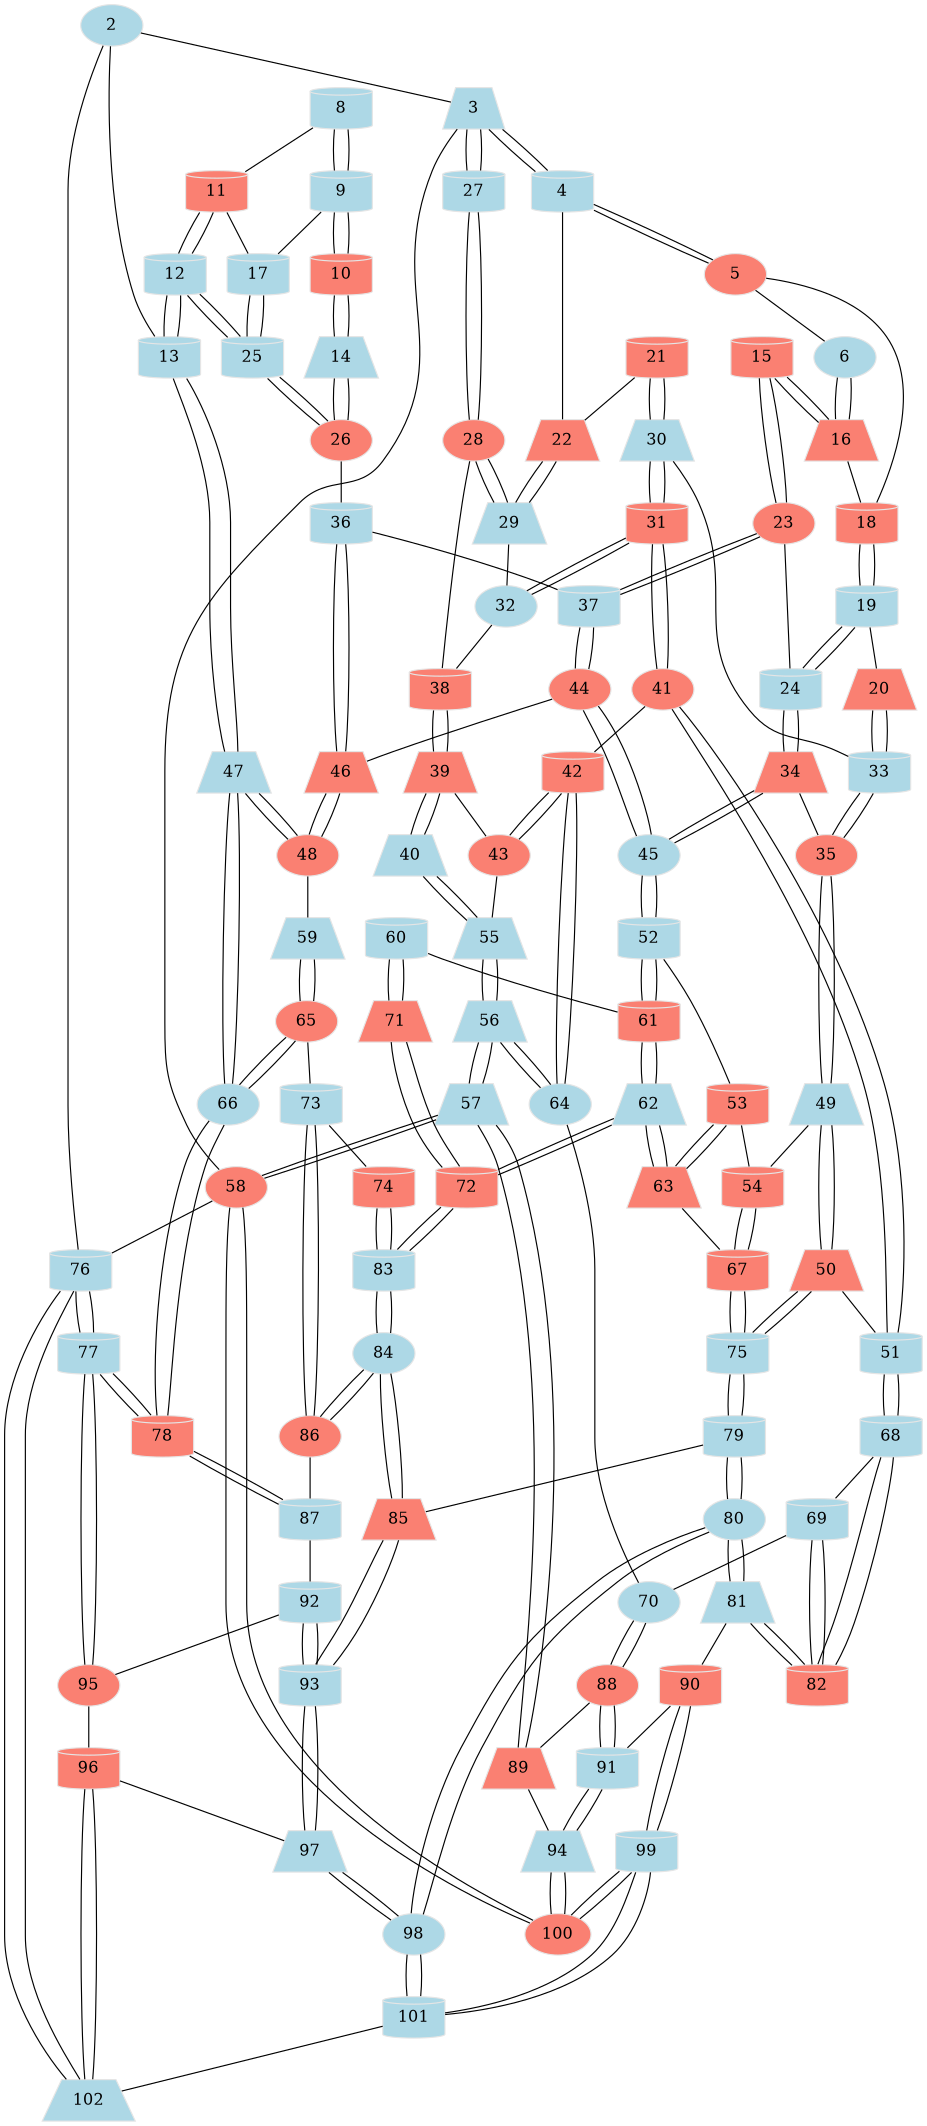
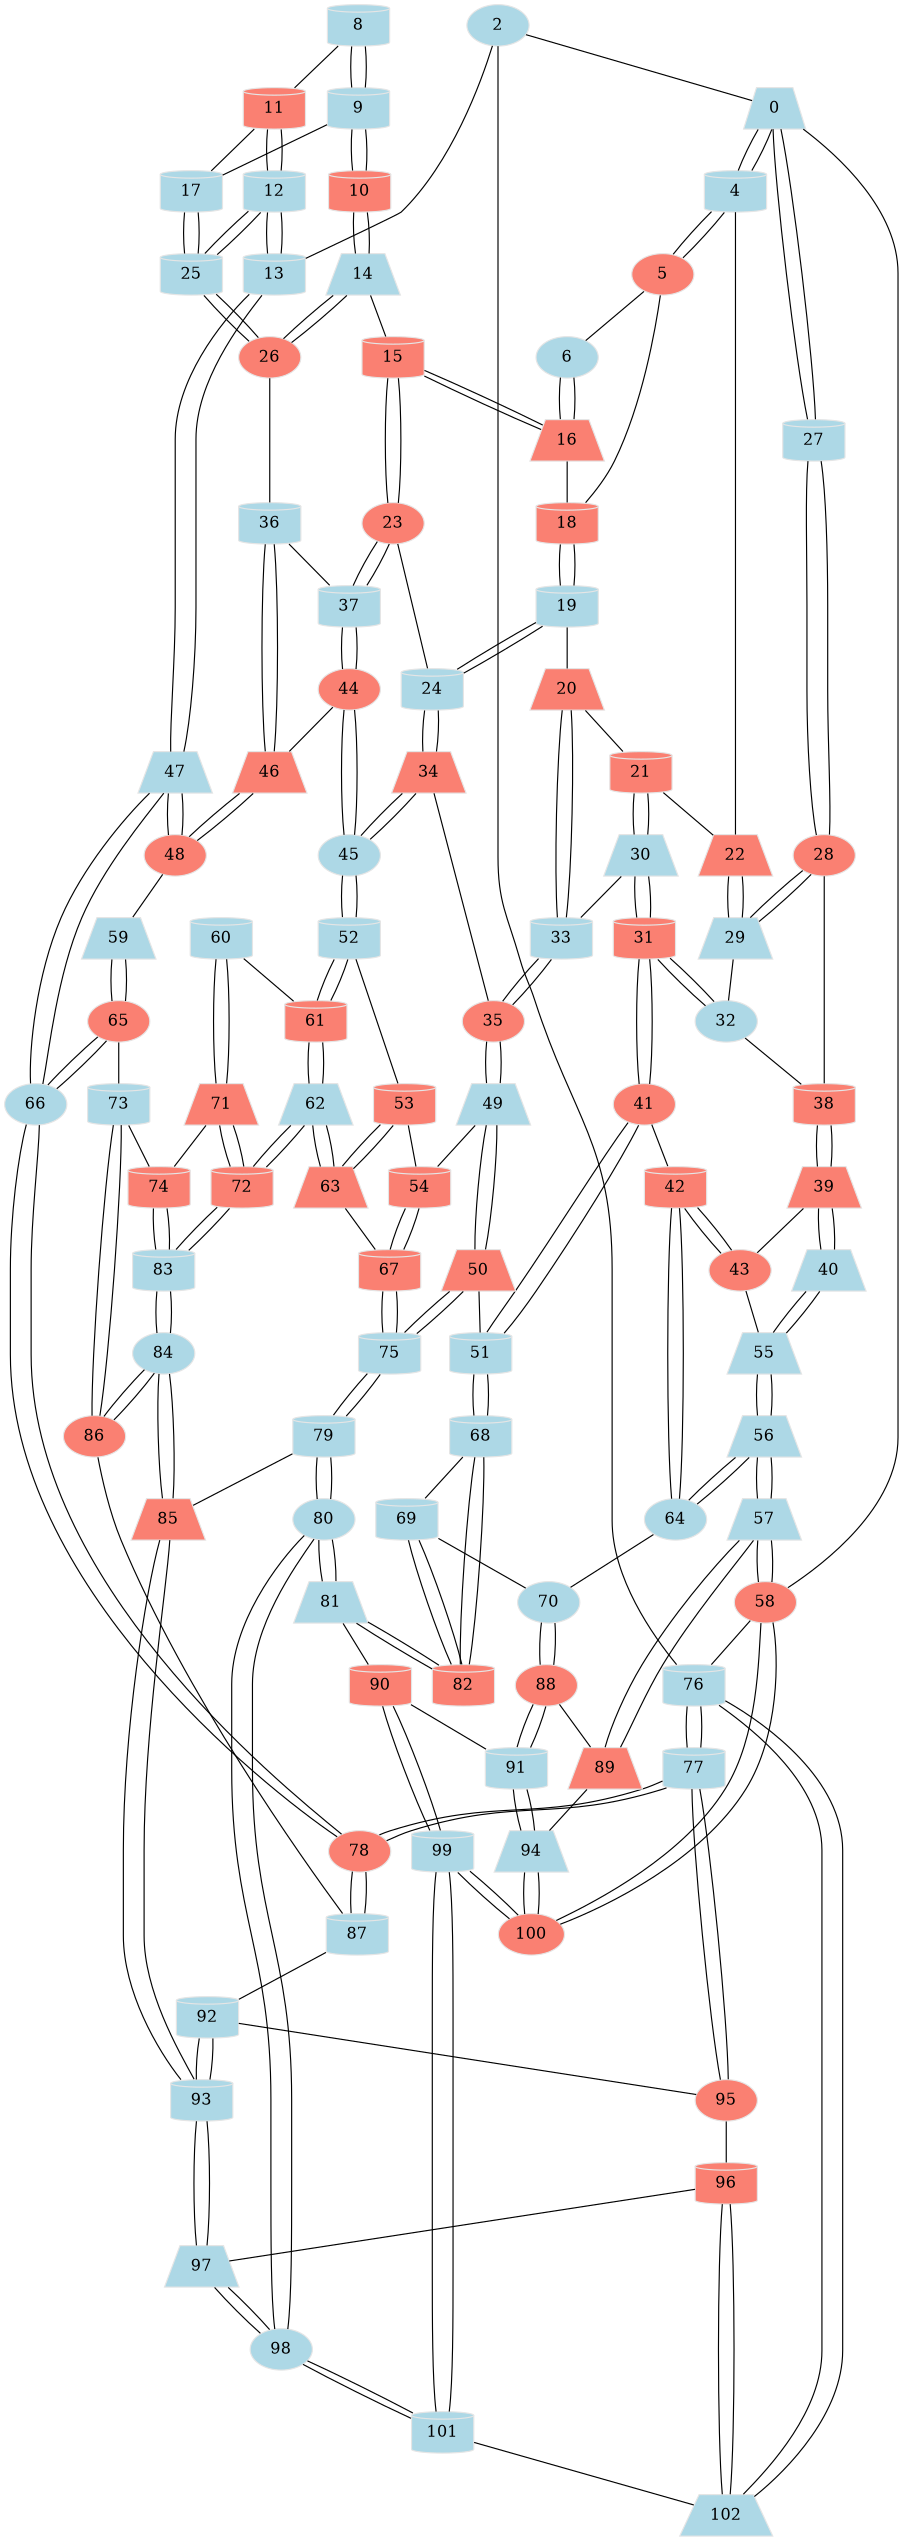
node "3": label "3" -> "0"
edge "14" -- "15": added
edge "20" -- "21": added
edge "71" -- "74": added
node "78": shape cylinder -> ellipse
